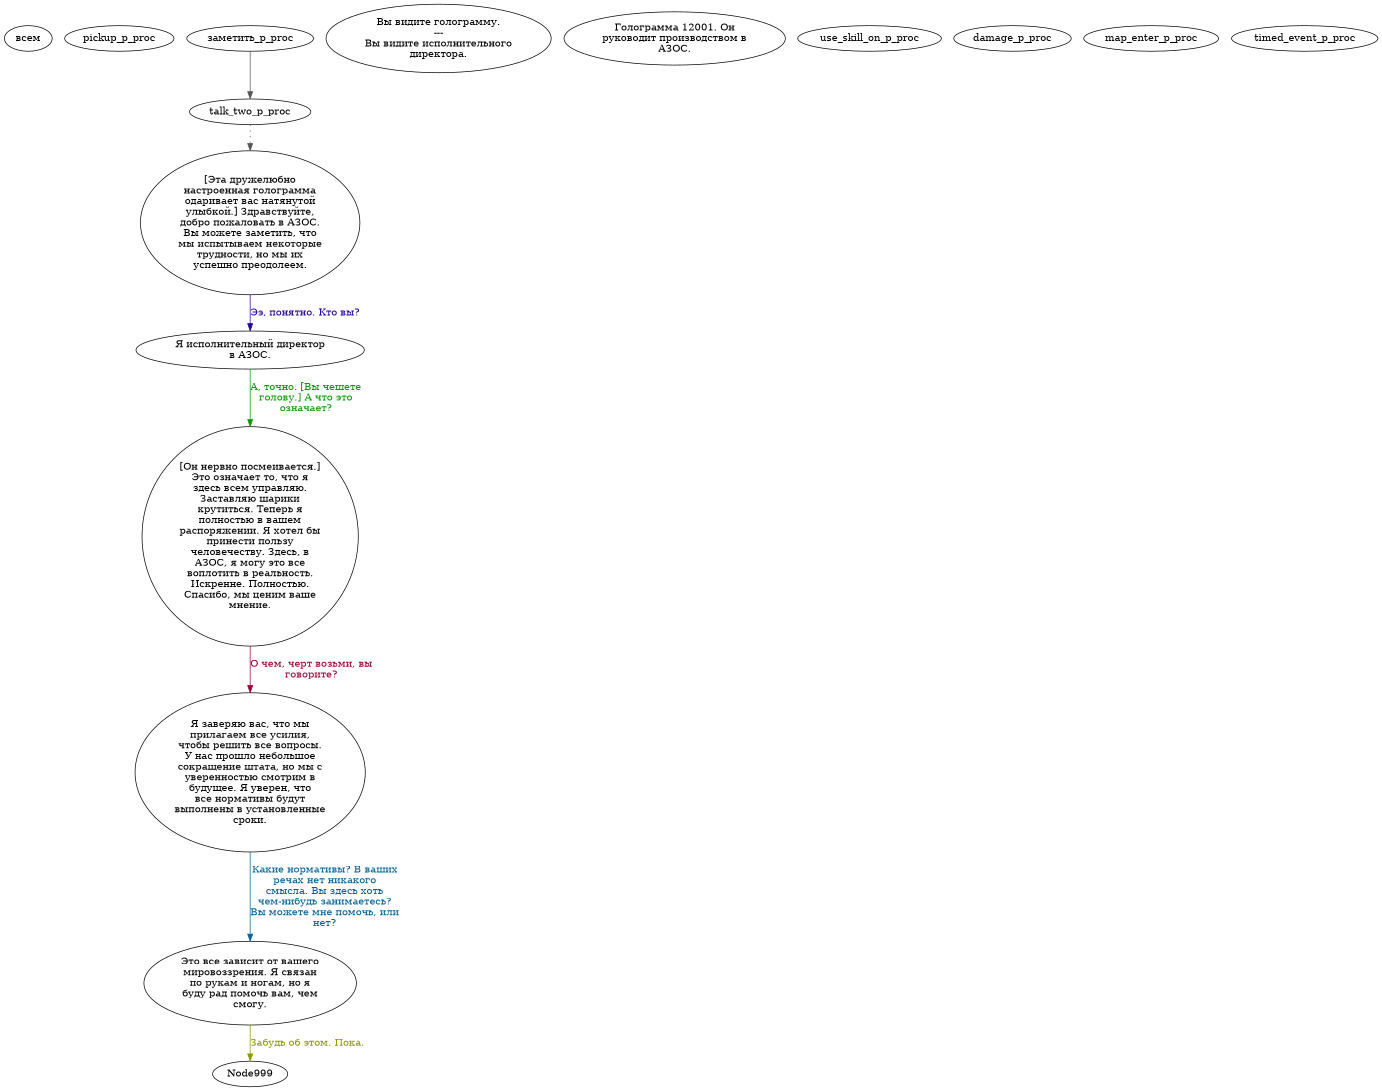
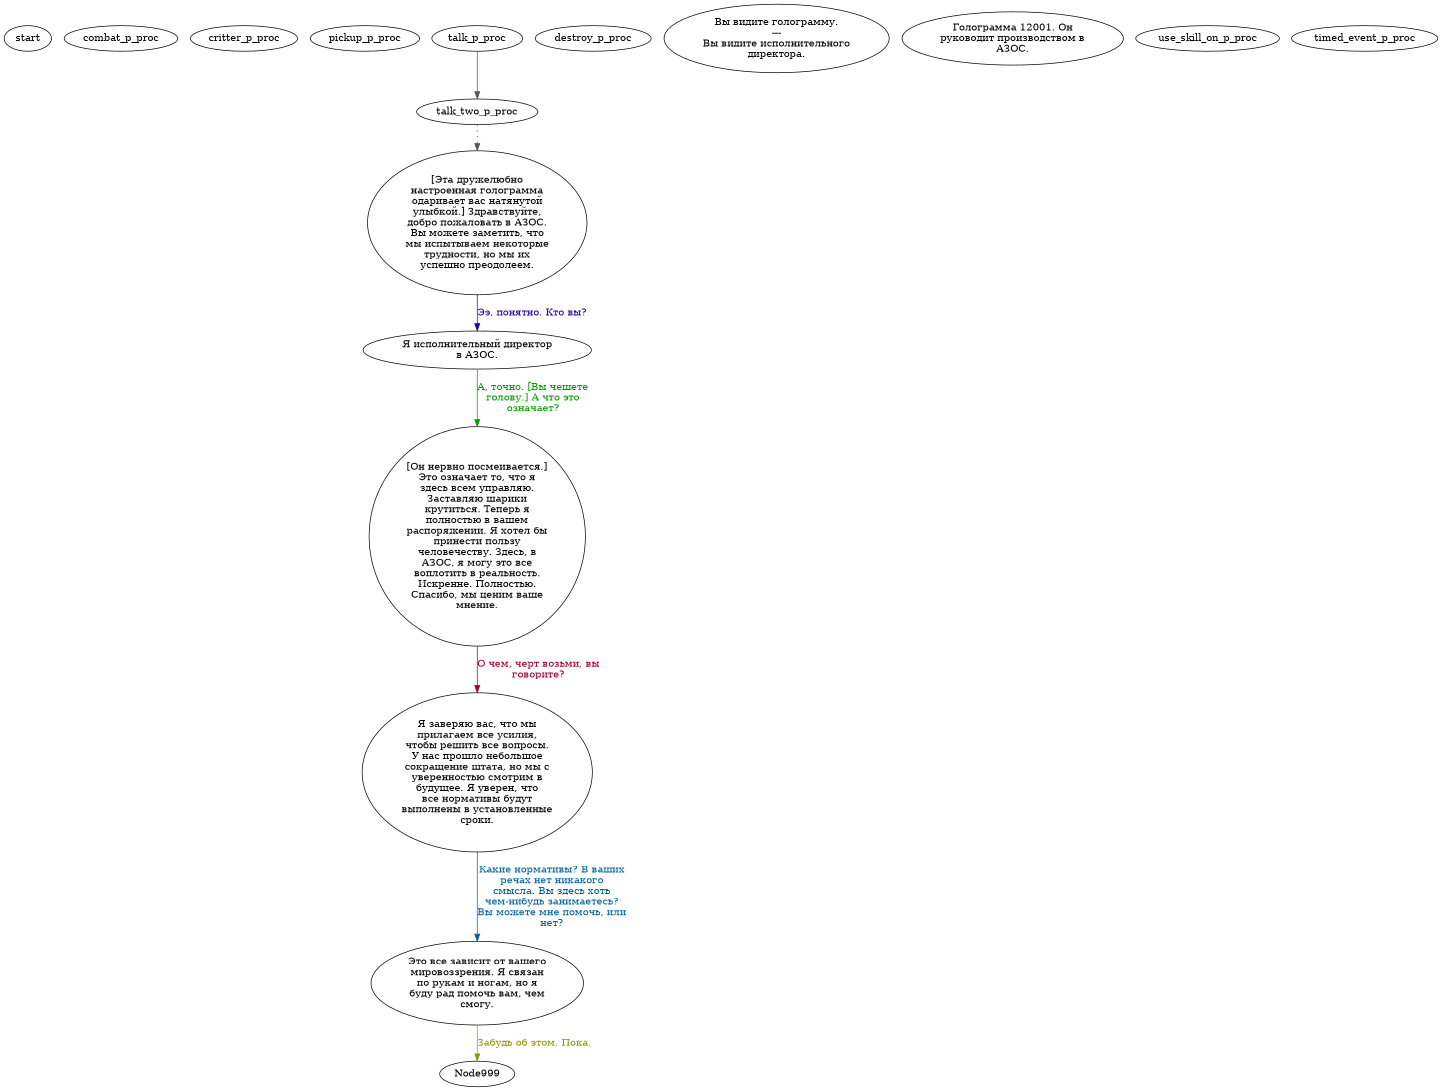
node "всем": label "всем" -> "start"
node "combat_p_proc": added
node "critter_p_proc": added
node "заметить_p_proc": label "заметить_p_proc" -> "talk_p_proc"
node "destroy_p_proc": added
node "damage_p_proc": removed
node "map_enter_p_proc": removed
